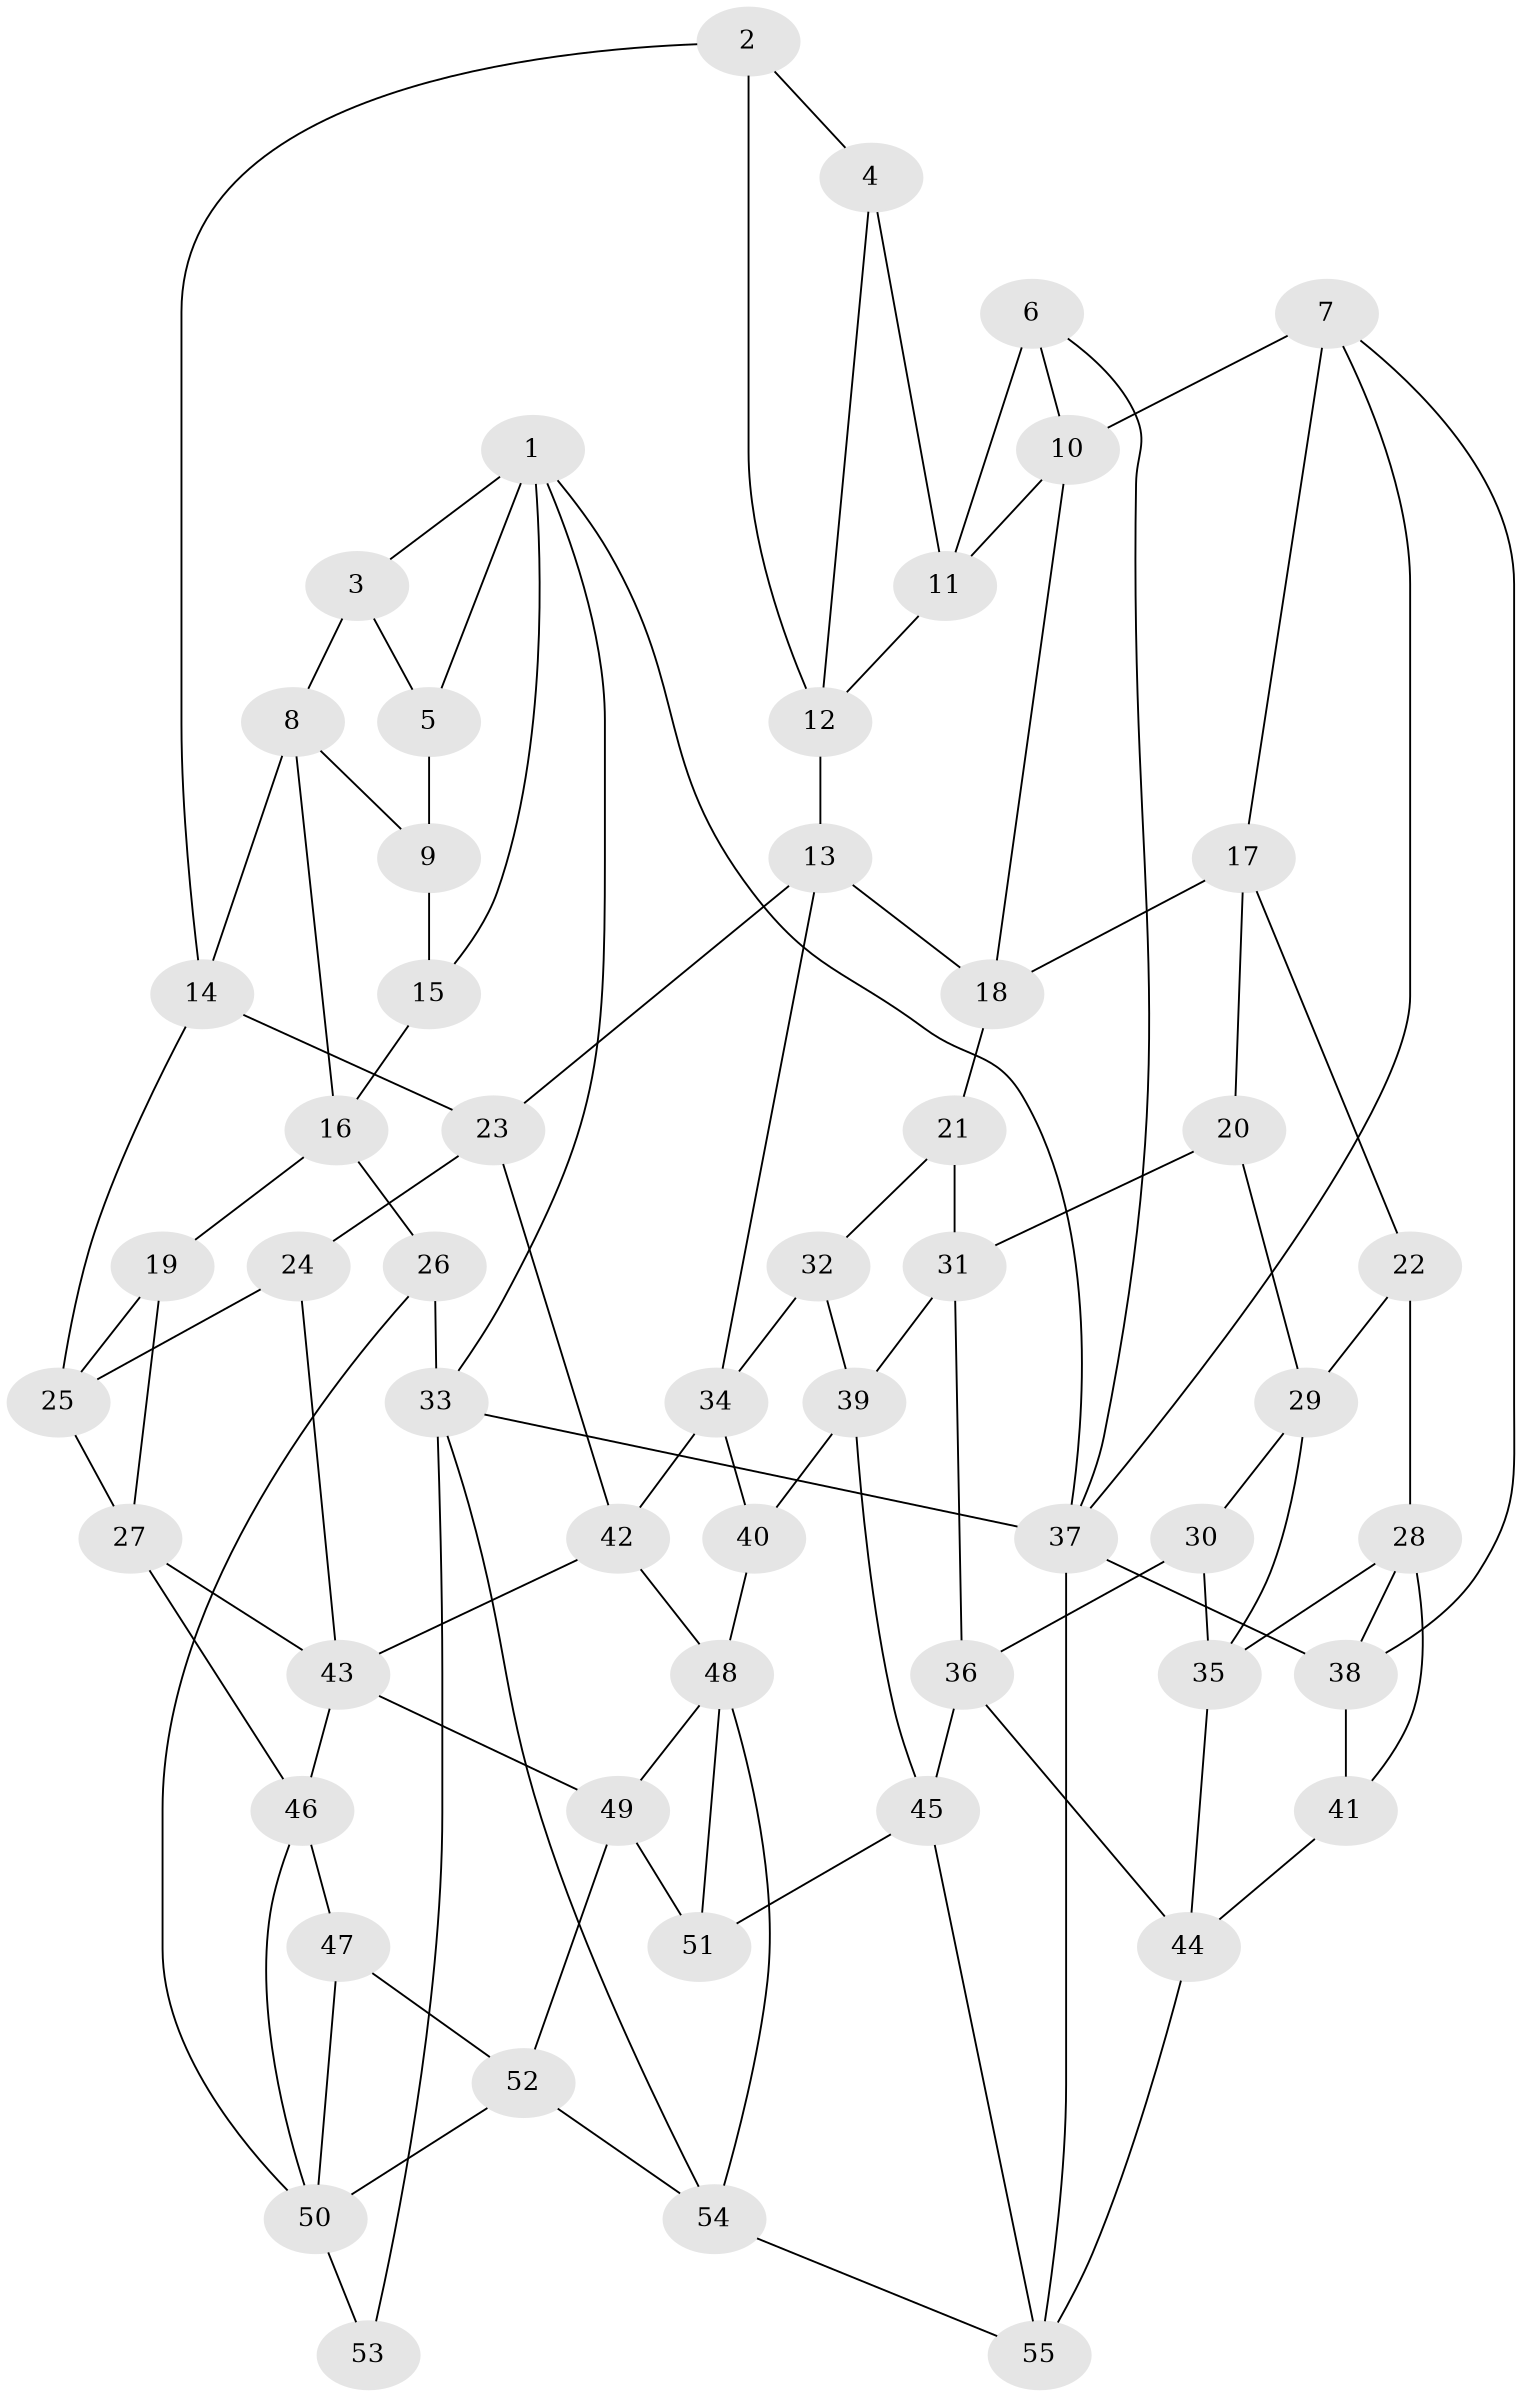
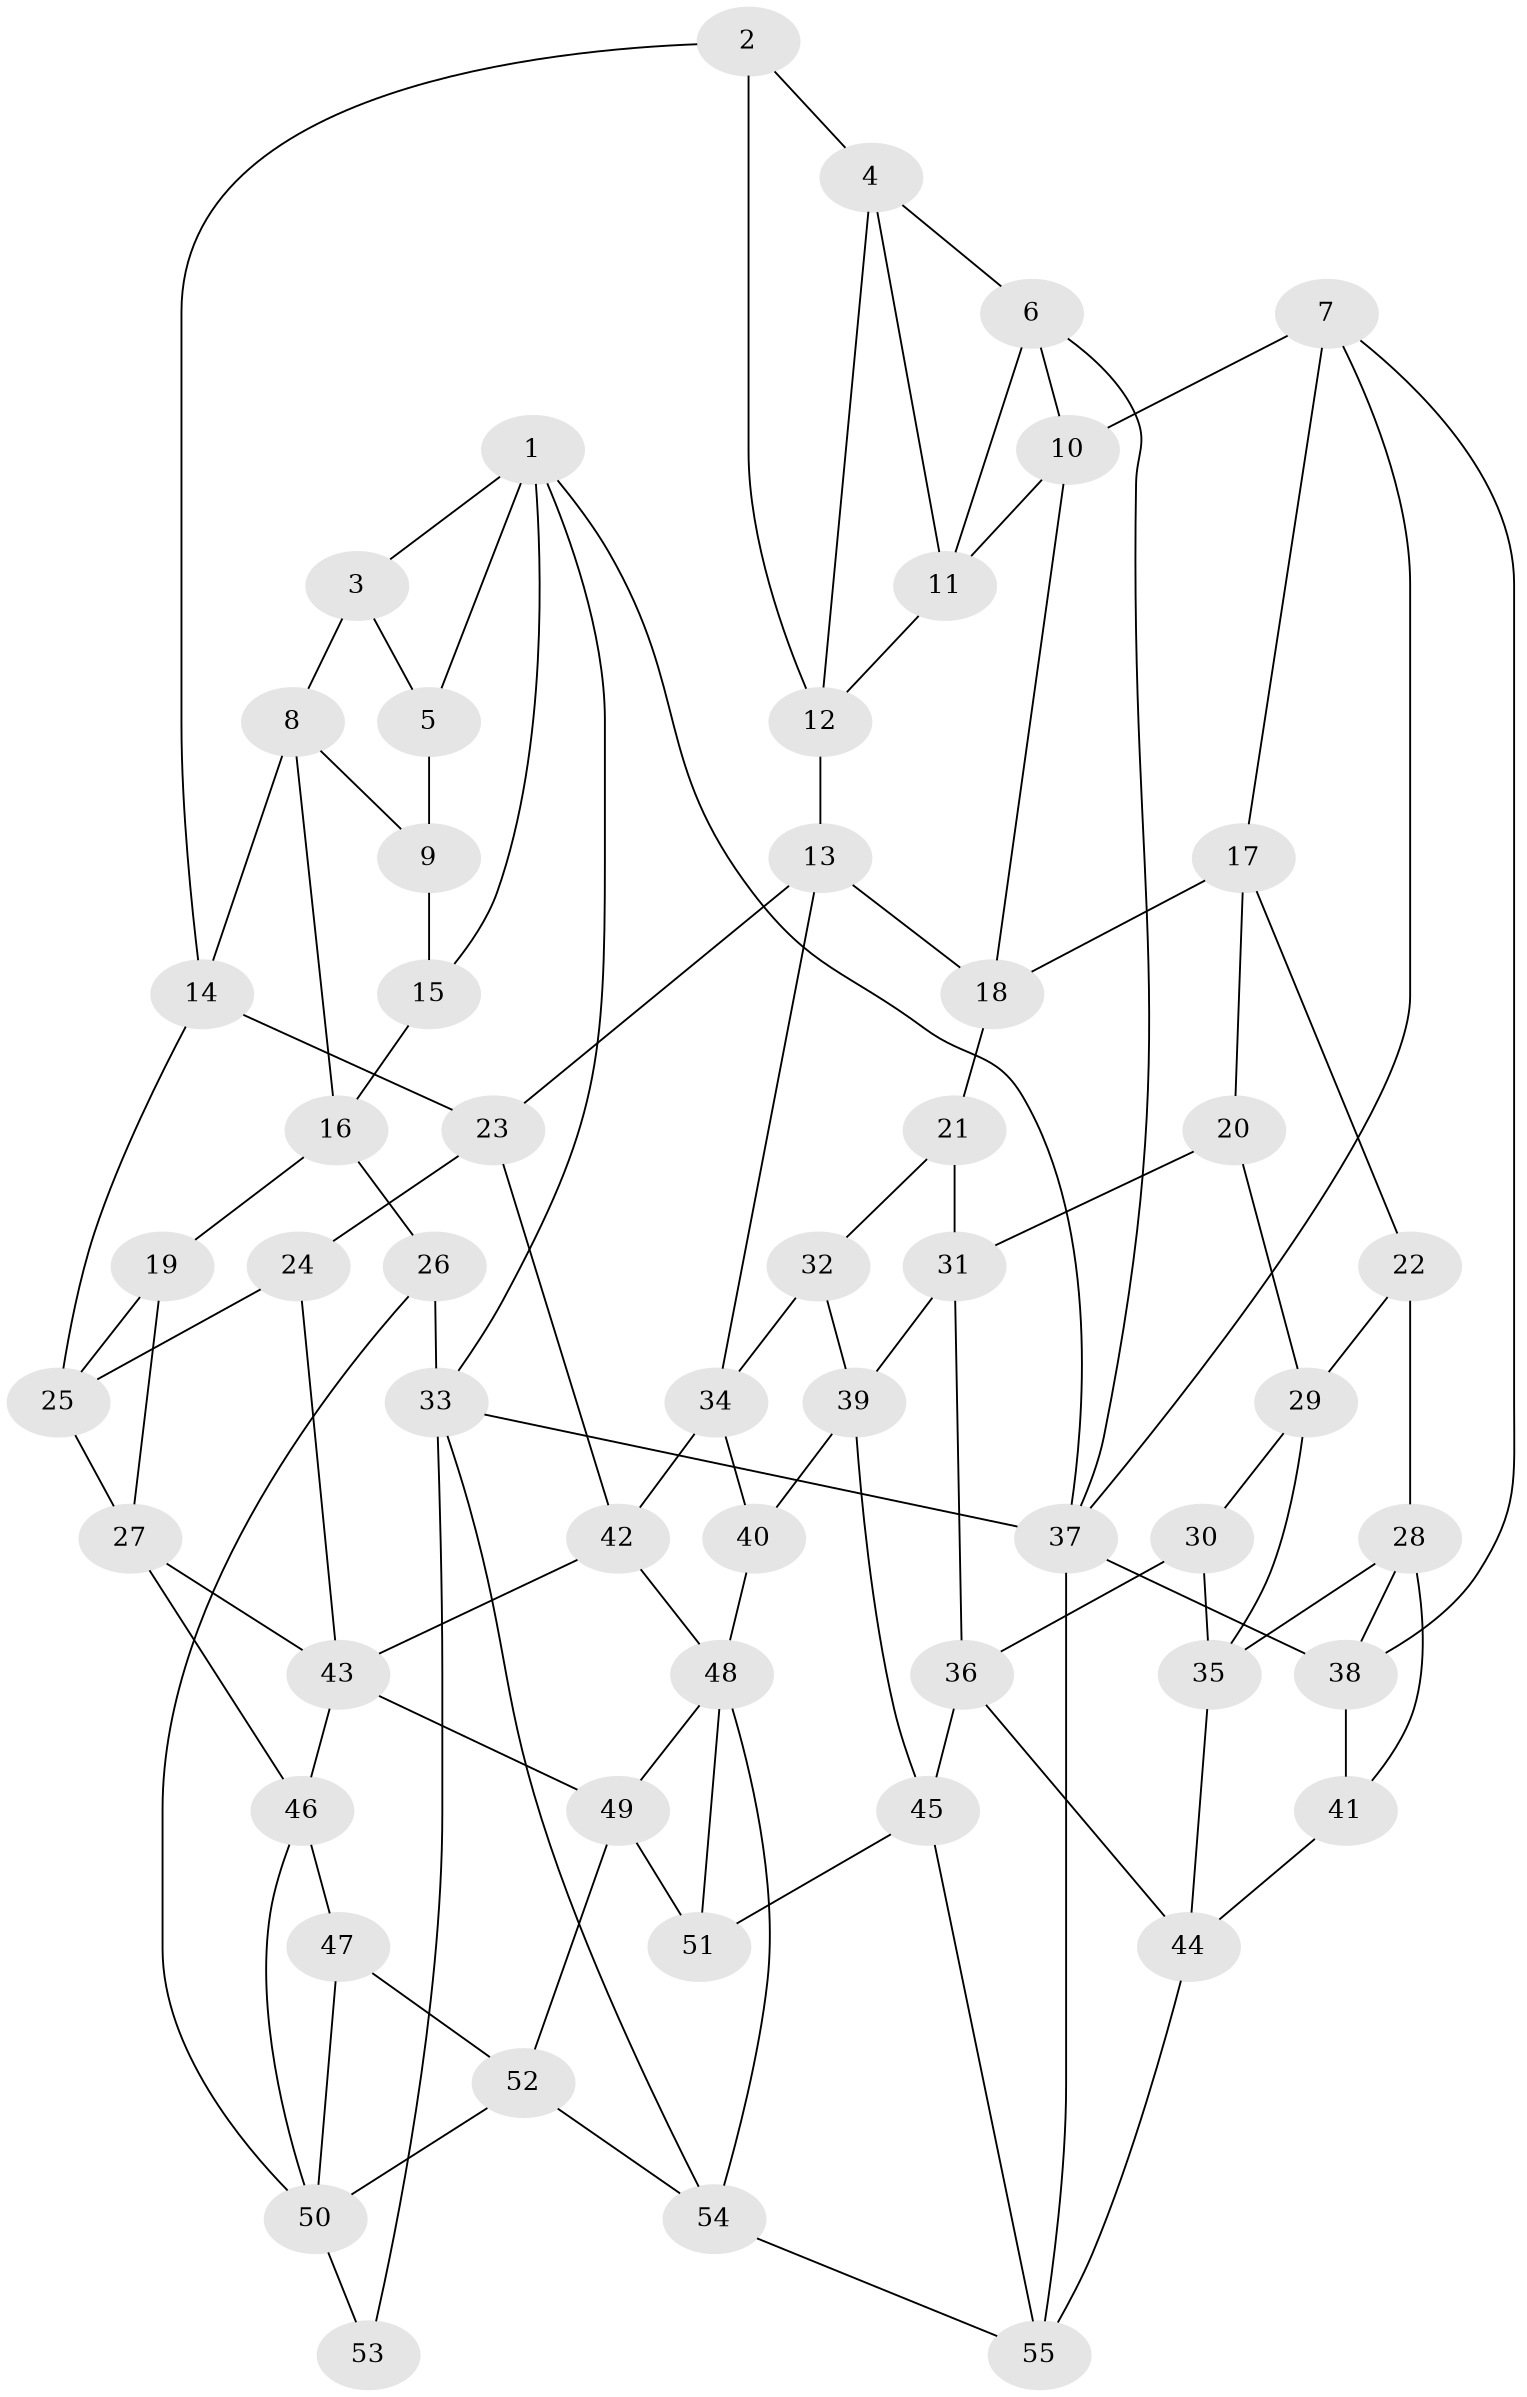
edge "4" -- "6": added
